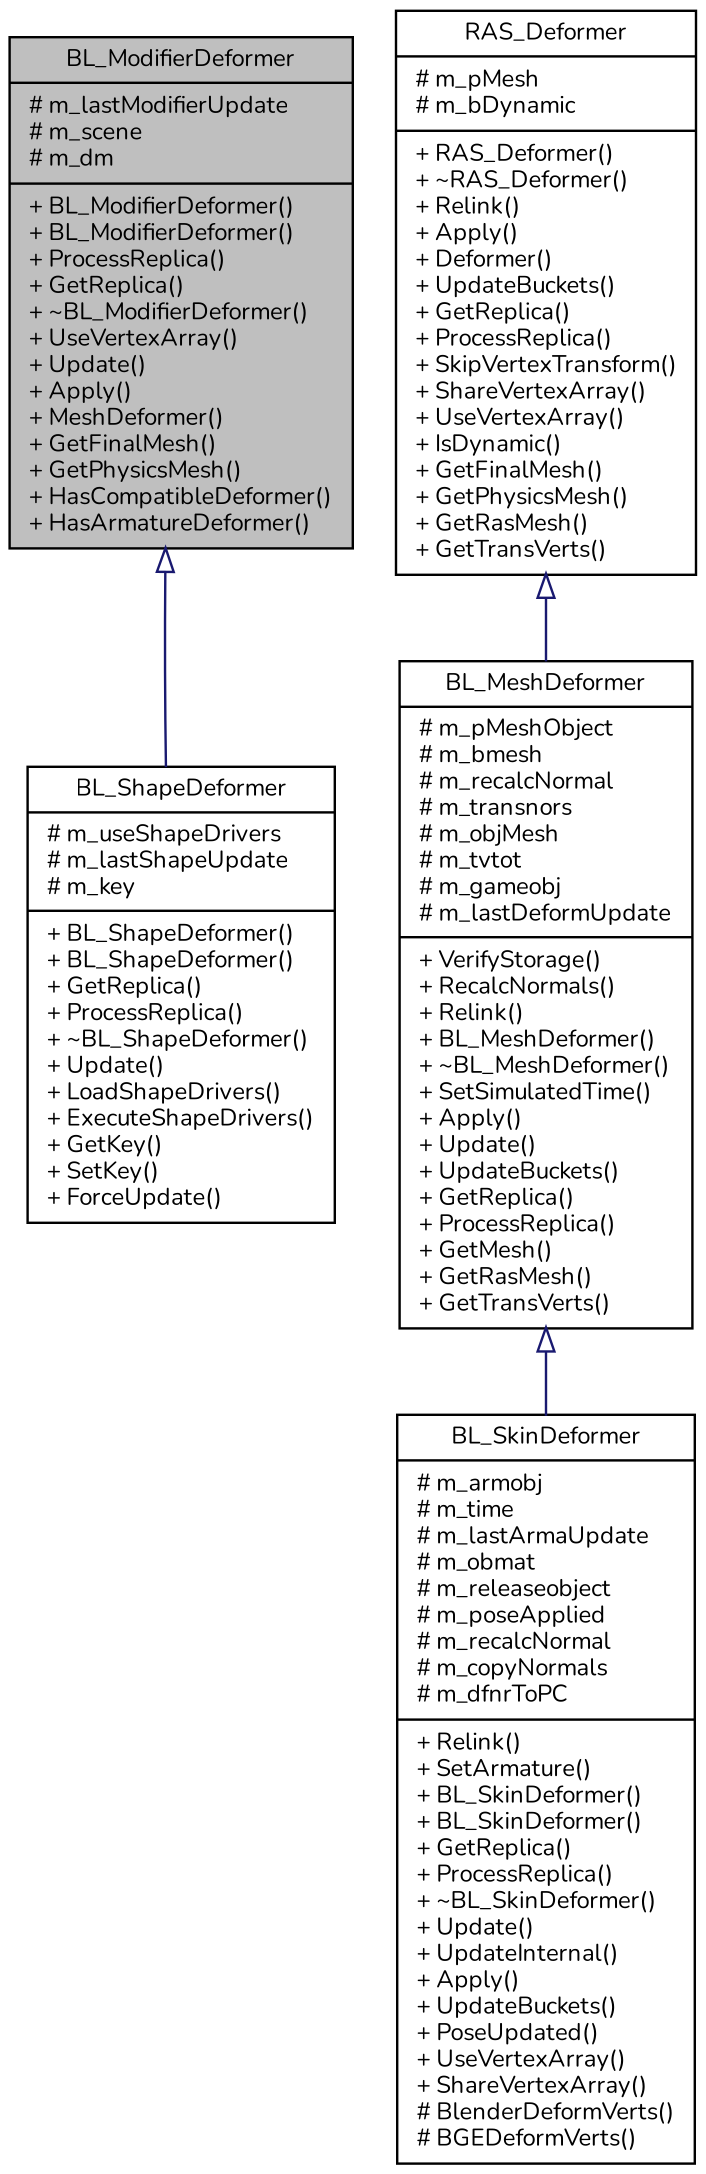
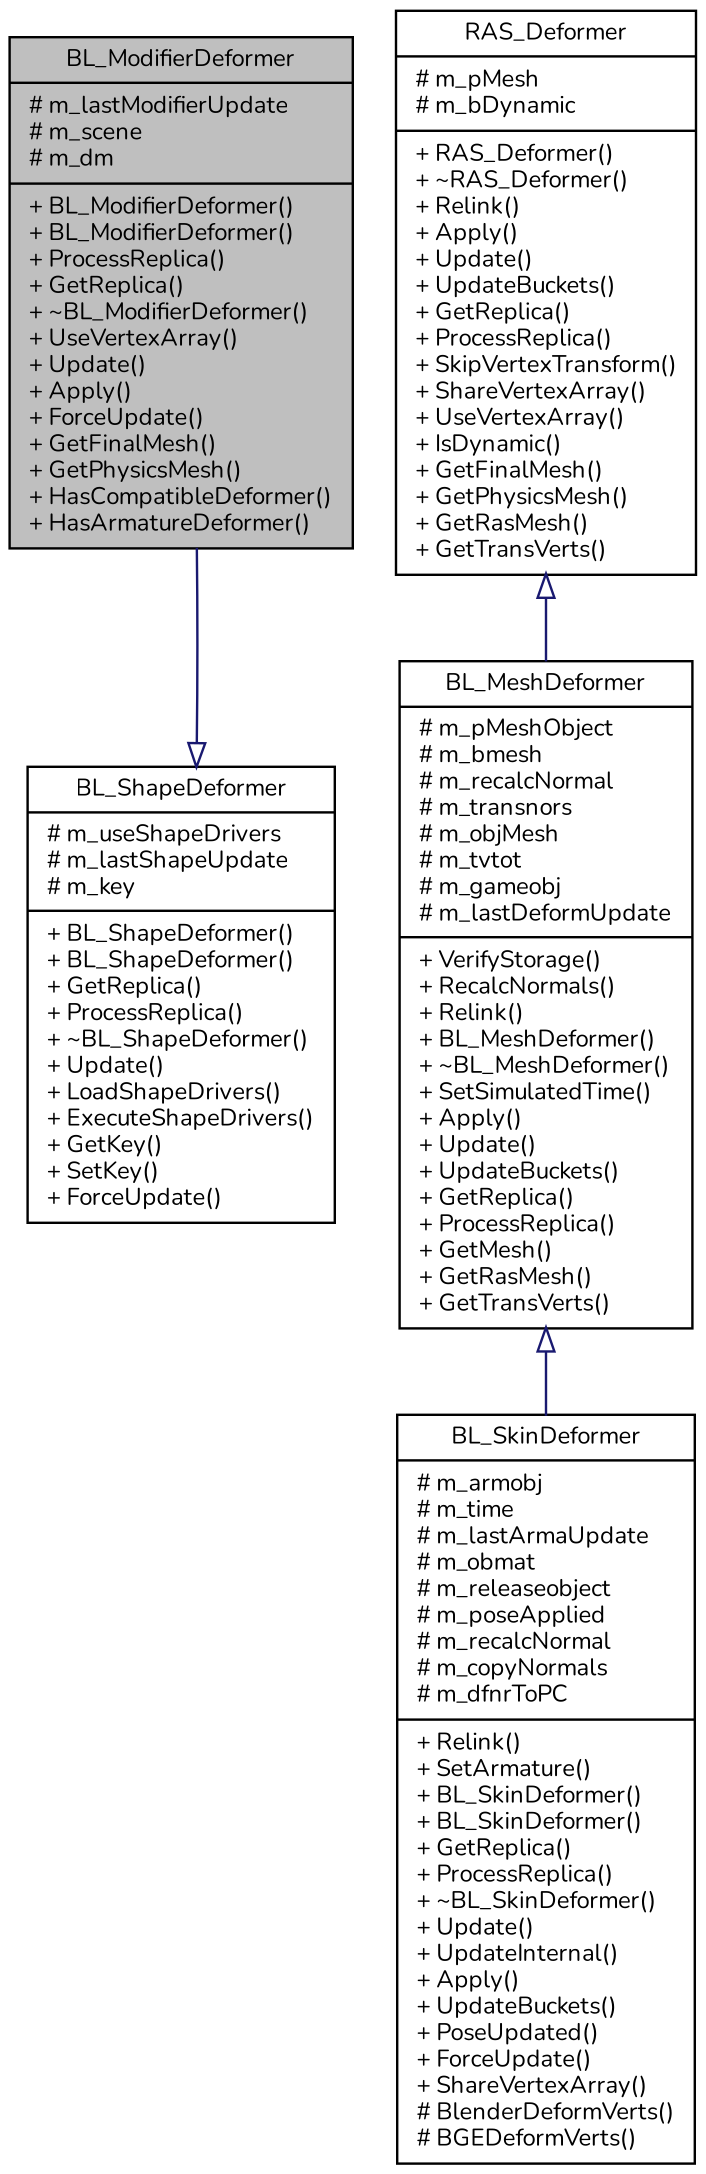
node "RAS_Deformer": text "+ Deformer()" -> "+ Update()"
node "BL_ModifierDeformer": text "+ MeshDeformer()" -> "+ ForceUpdate()"
edge "BL_ShapeDeformer" -> "BL_ModifierDeformer": reversed
node "BL_SkinDeformer": text "+ UseVertexArray()" -> "+ ForceUpdate()"
